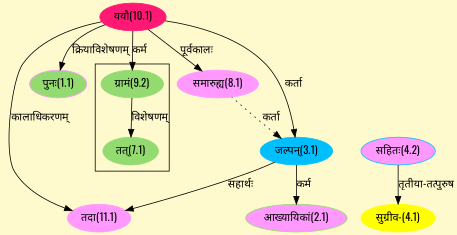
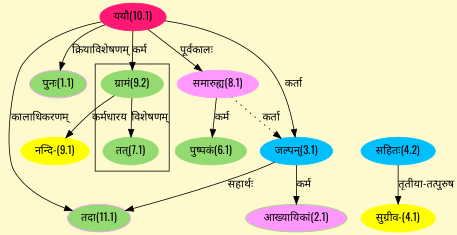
node "नन्दि-(9.1)": added
node "पुष्पकं(6.1)": added
node "सहितः(4.2)": fillcolor #ff99ff -> #00bfff
node "तदा(11.1)": fillcolor #ff99ff -> #93db70
